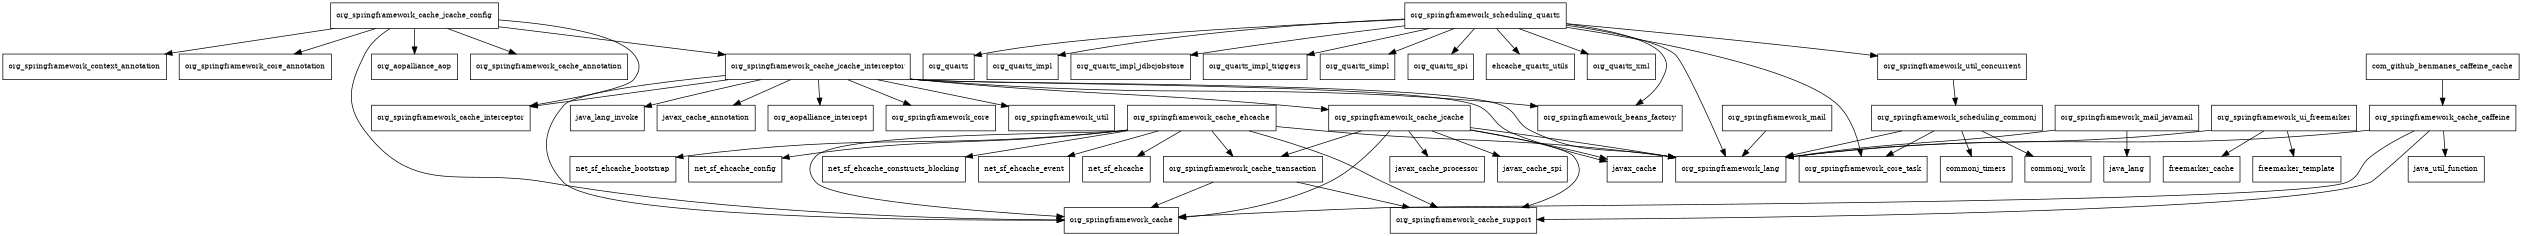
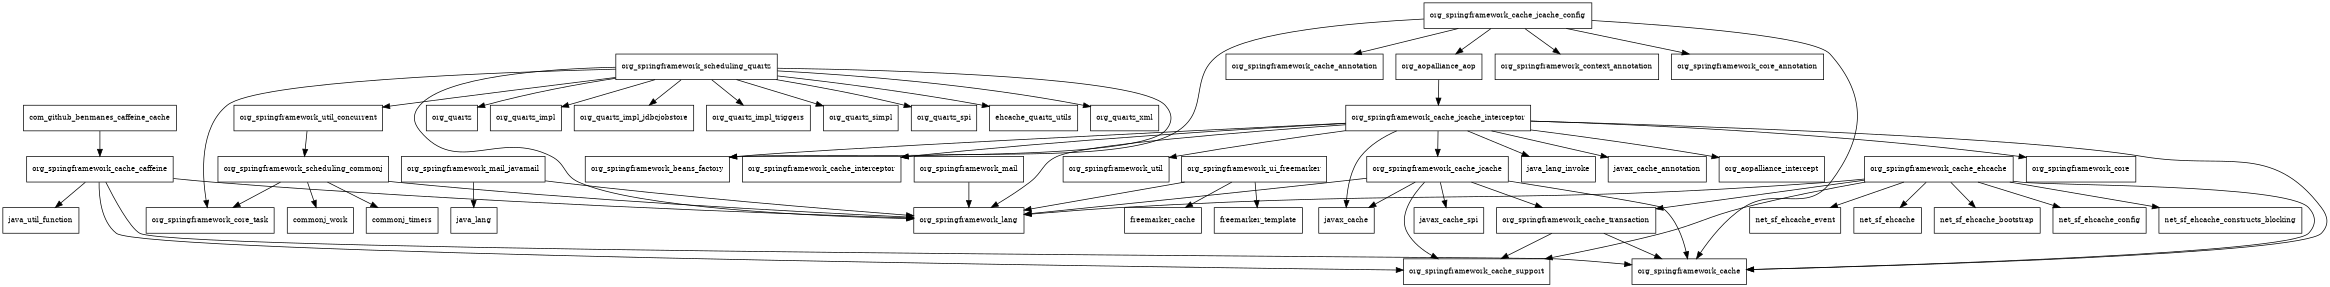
edge "org_springframework_cache_jcache_config" -> "org_springframework_cache_jcache_interceptor": now "org_aopalliance_aop" -> "org_springframework_cache_jcache_interceptor"
node "javax_cache_processor": removed
